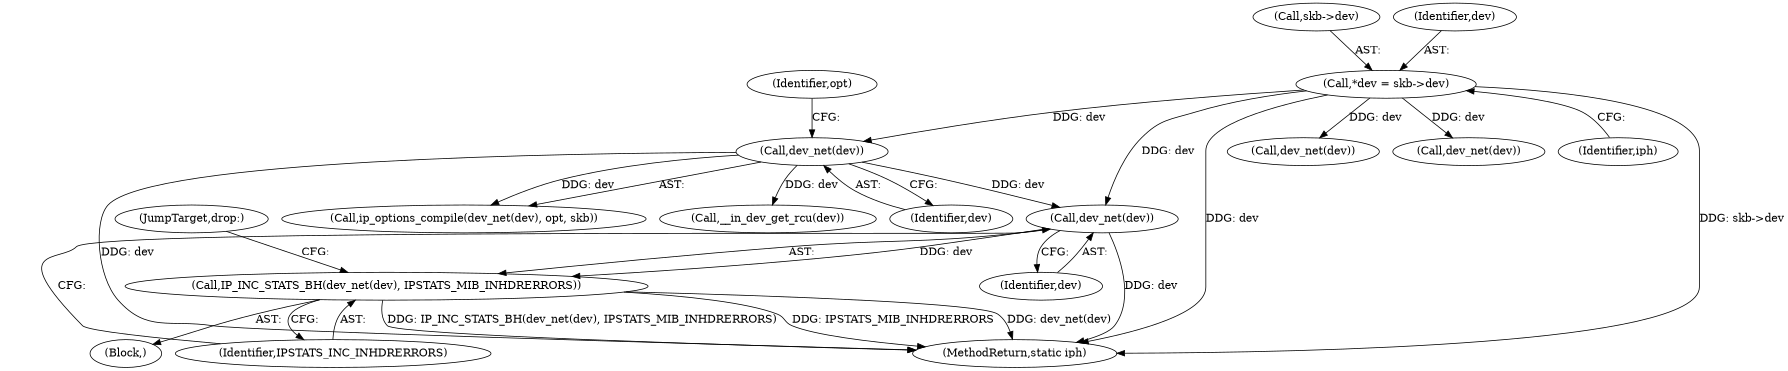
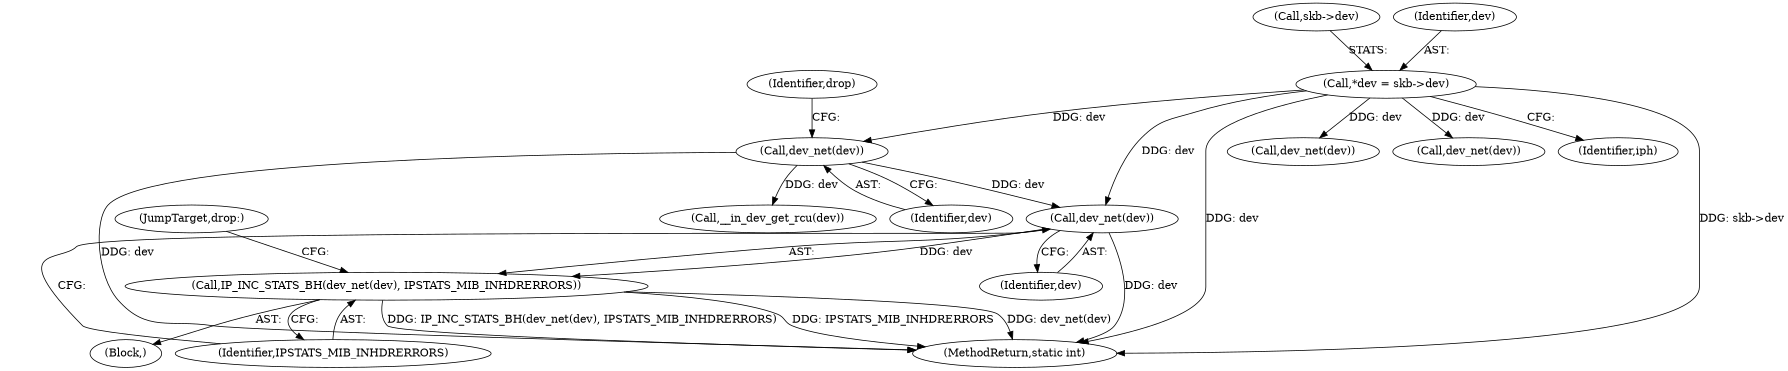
edge "(Call,skb->dev)" -> "(Call,*dev = skb->dev)": label "AST: " -> "STATS: "
node "(Identifier,opt)": label "(Identifier,opt)" -> "(Identifier,drop)"
edge "(Identifier,iph)" -> "(Call,*dev = skb->dev)": reversed
node "(Call,ip_options_compile(dev_net(dev), opt, skb))": removed
node "(Identifier,IPSTATS_INC_INHDRERRORS)": label "(Identifier,IPSTATS_INC_INHDRERRORS)" -> "(Identifier,IPSTATS_MIB_INHDRERRORS)"
node "(MethodReturn,static iph)": label "(MethodReturn,static iph)" -> "(MethodReturn,static int)"
